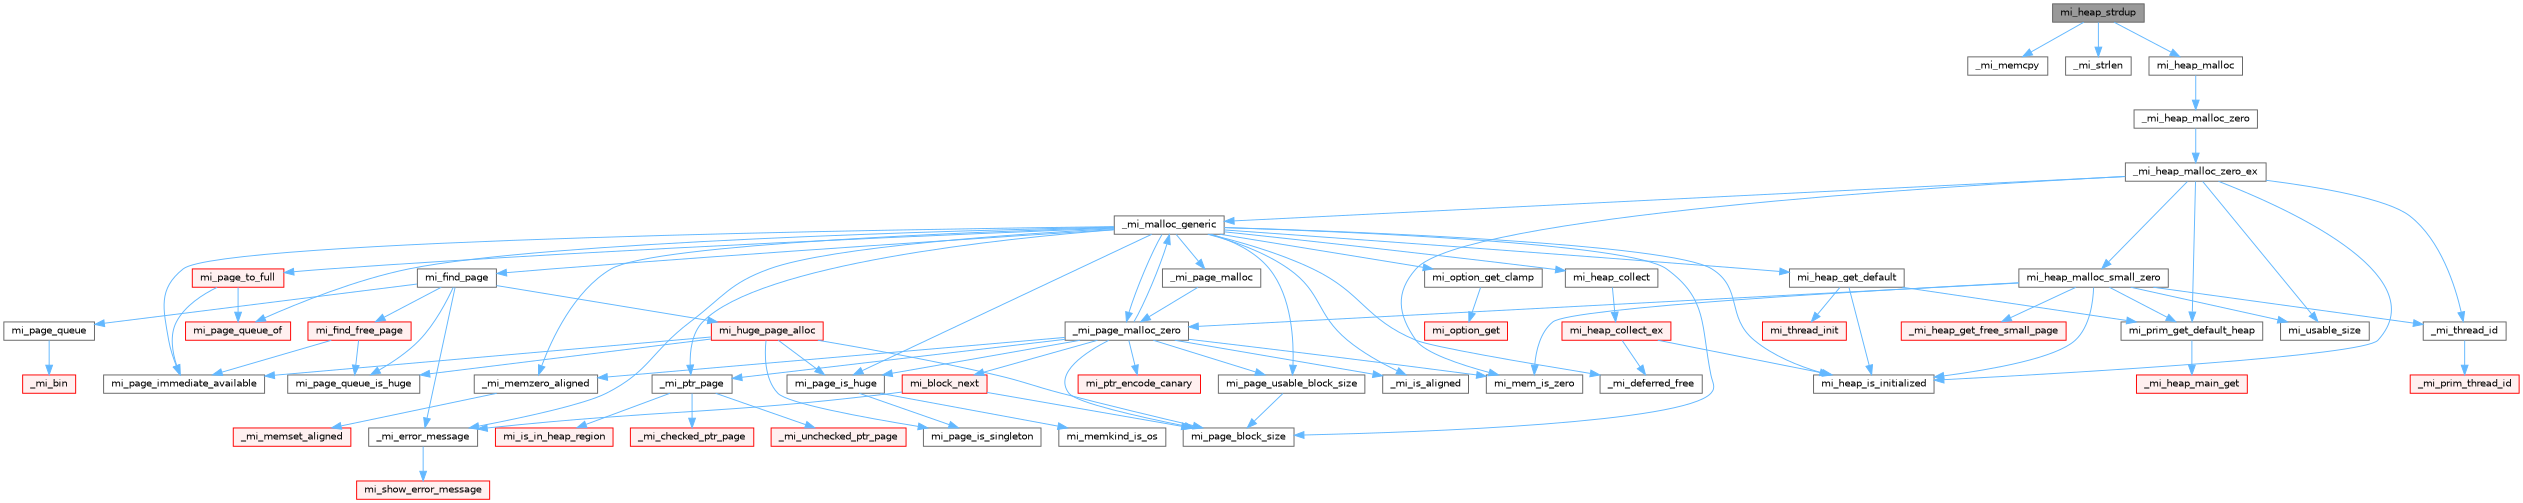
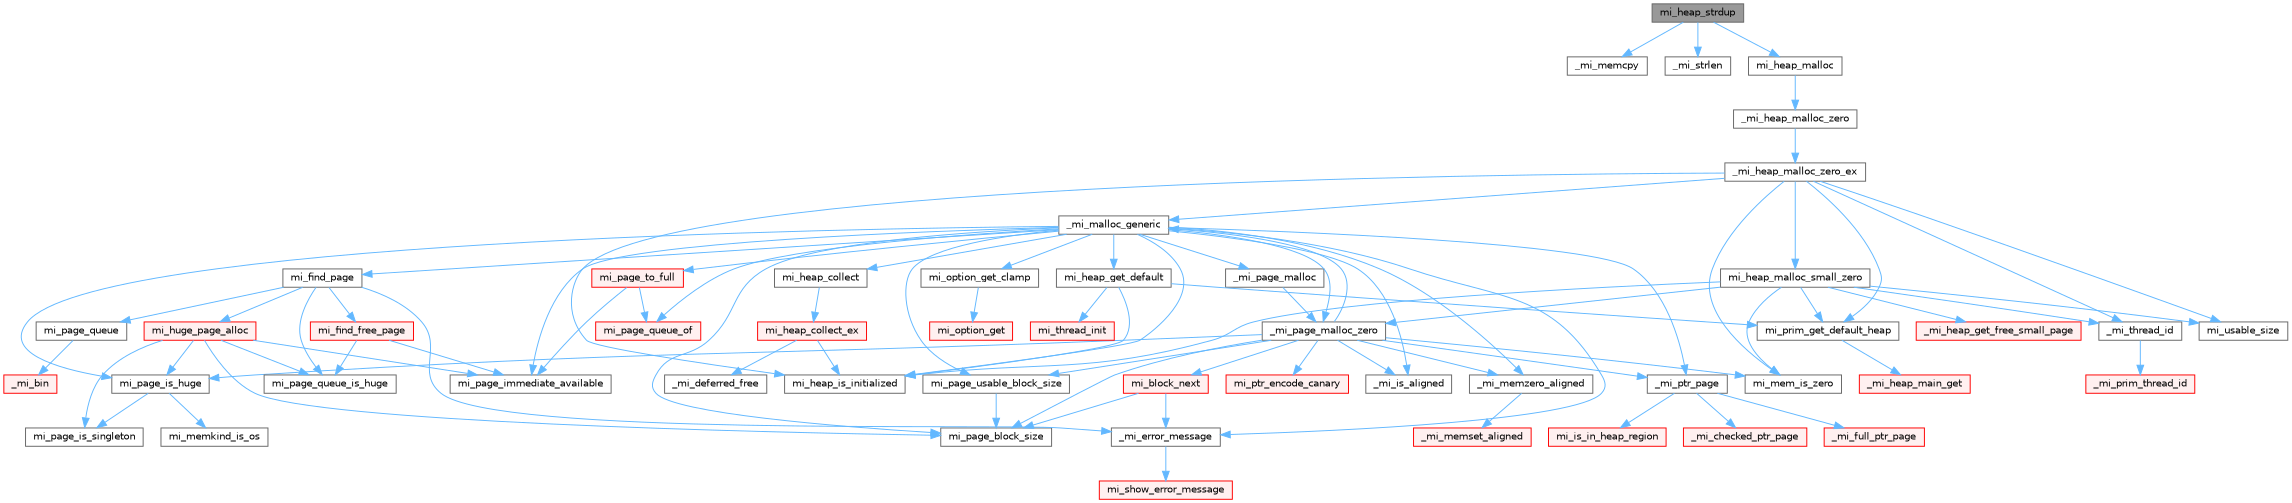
edge "_mi_malloc_generic" -> "_mi_deferred_free": removed
node "_mi_unchecked_ptr_page": label "_mi_unchecked_ptr_page" -> "_mi_full_ptr_page"
